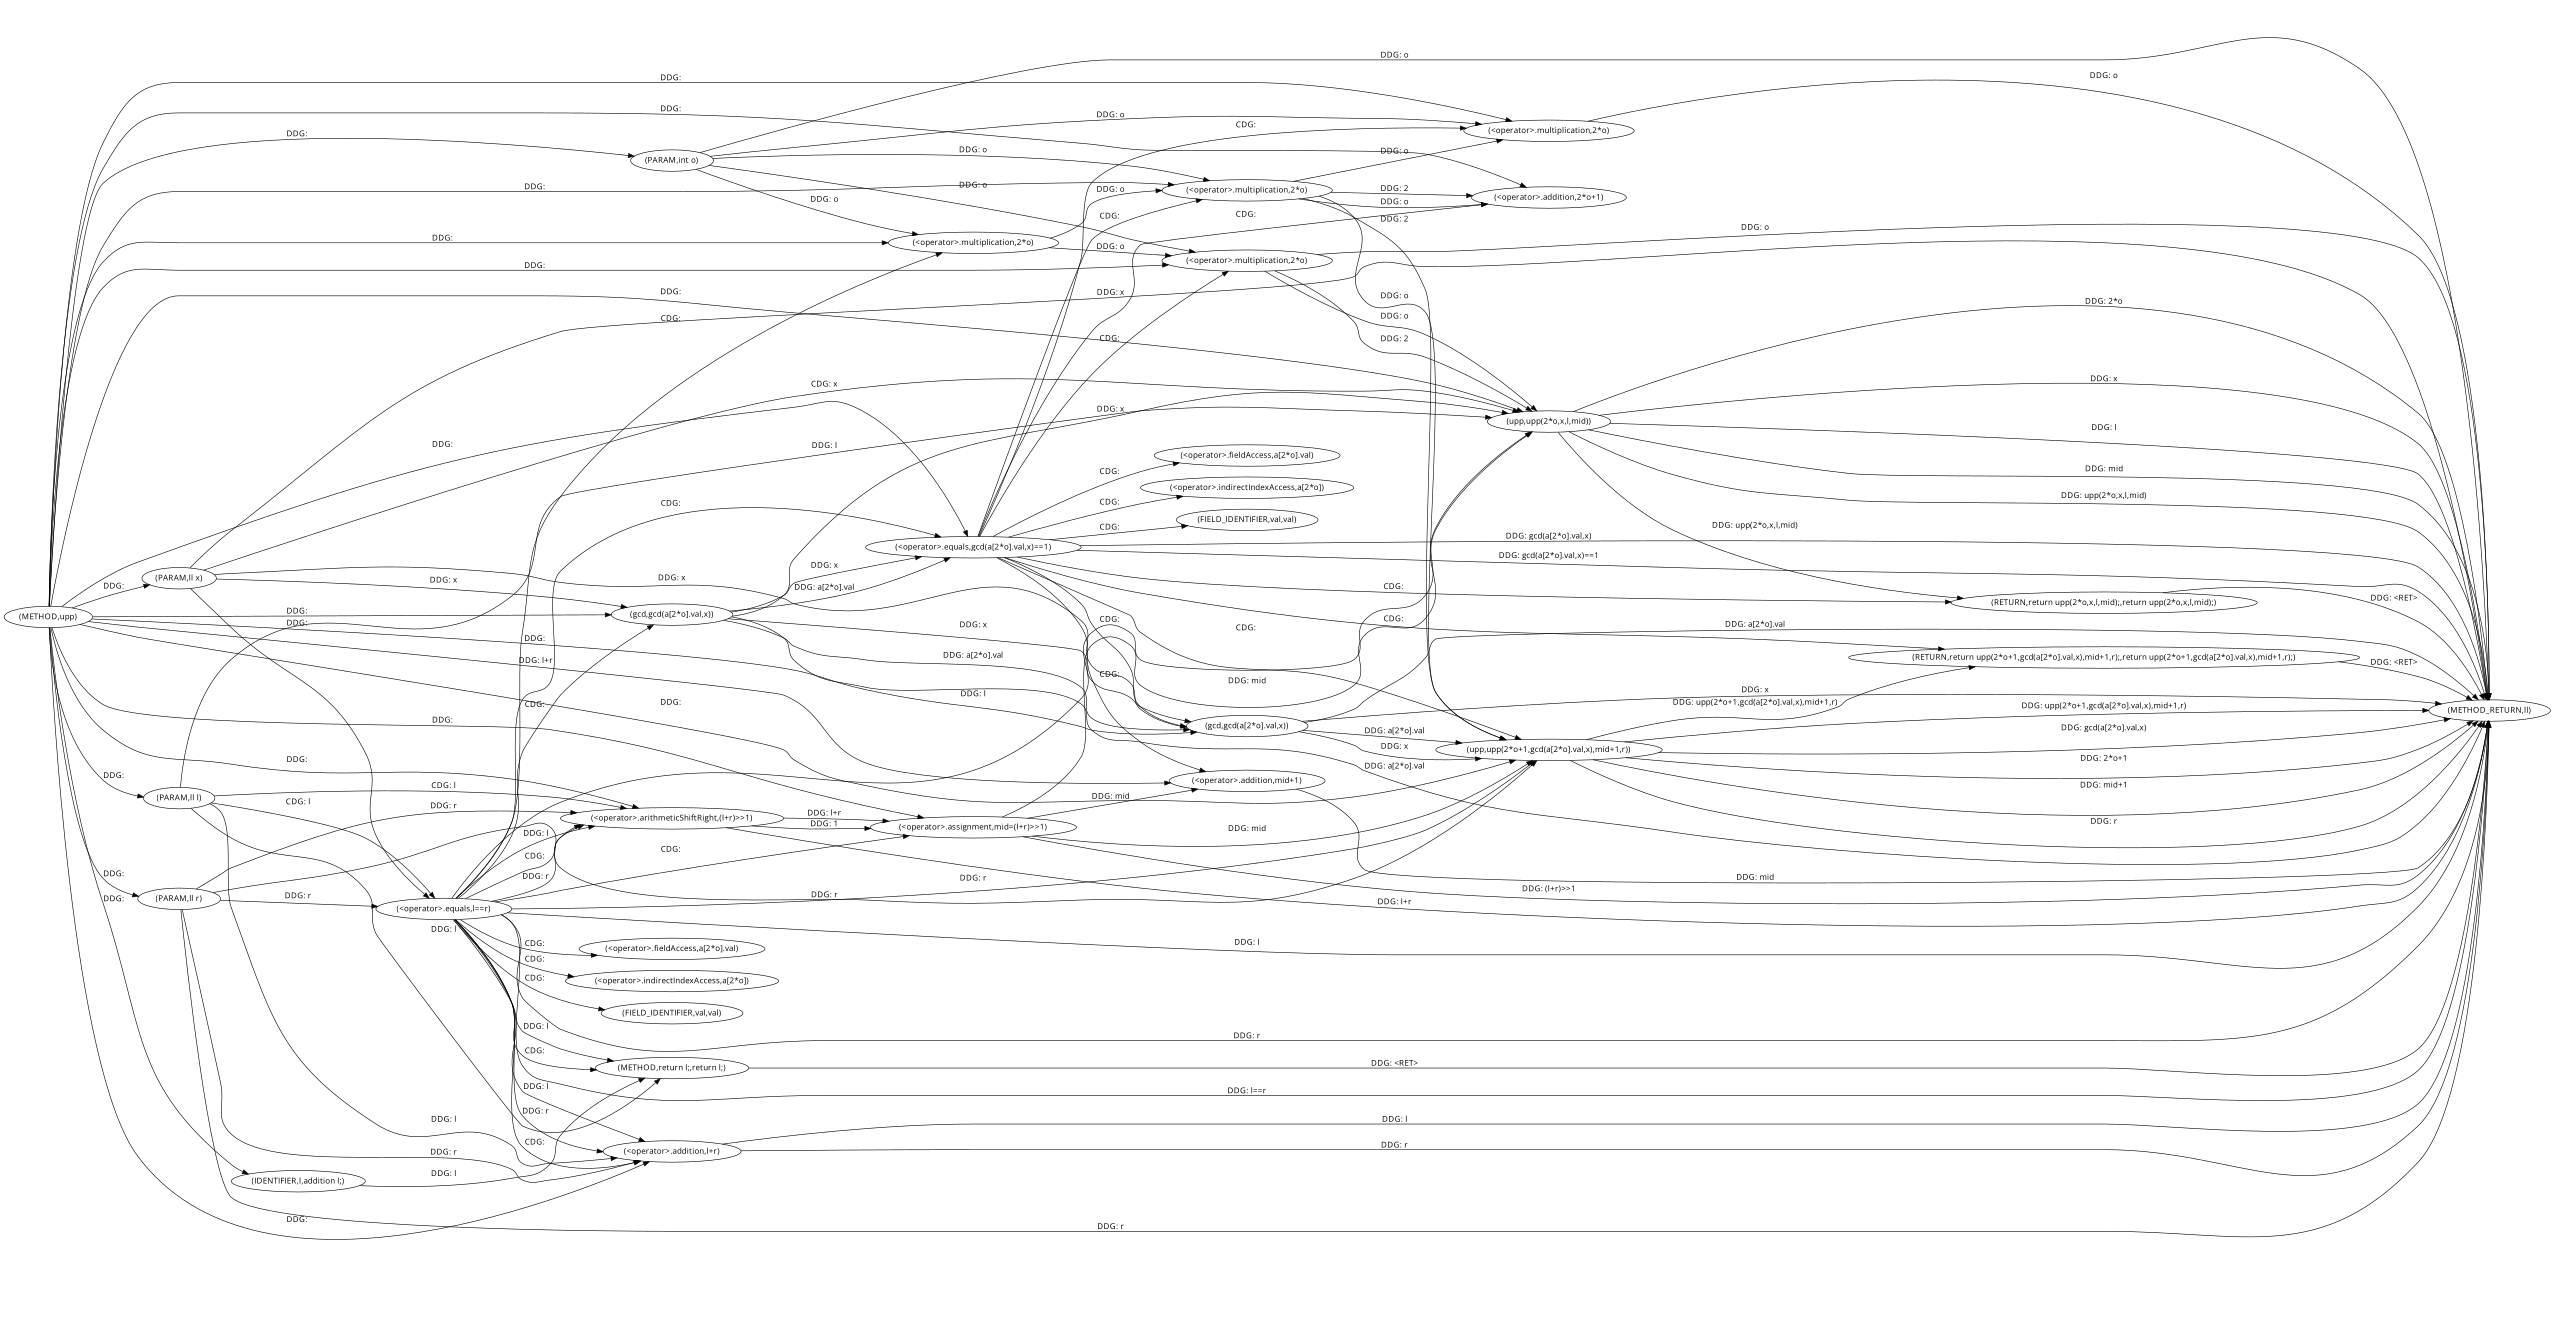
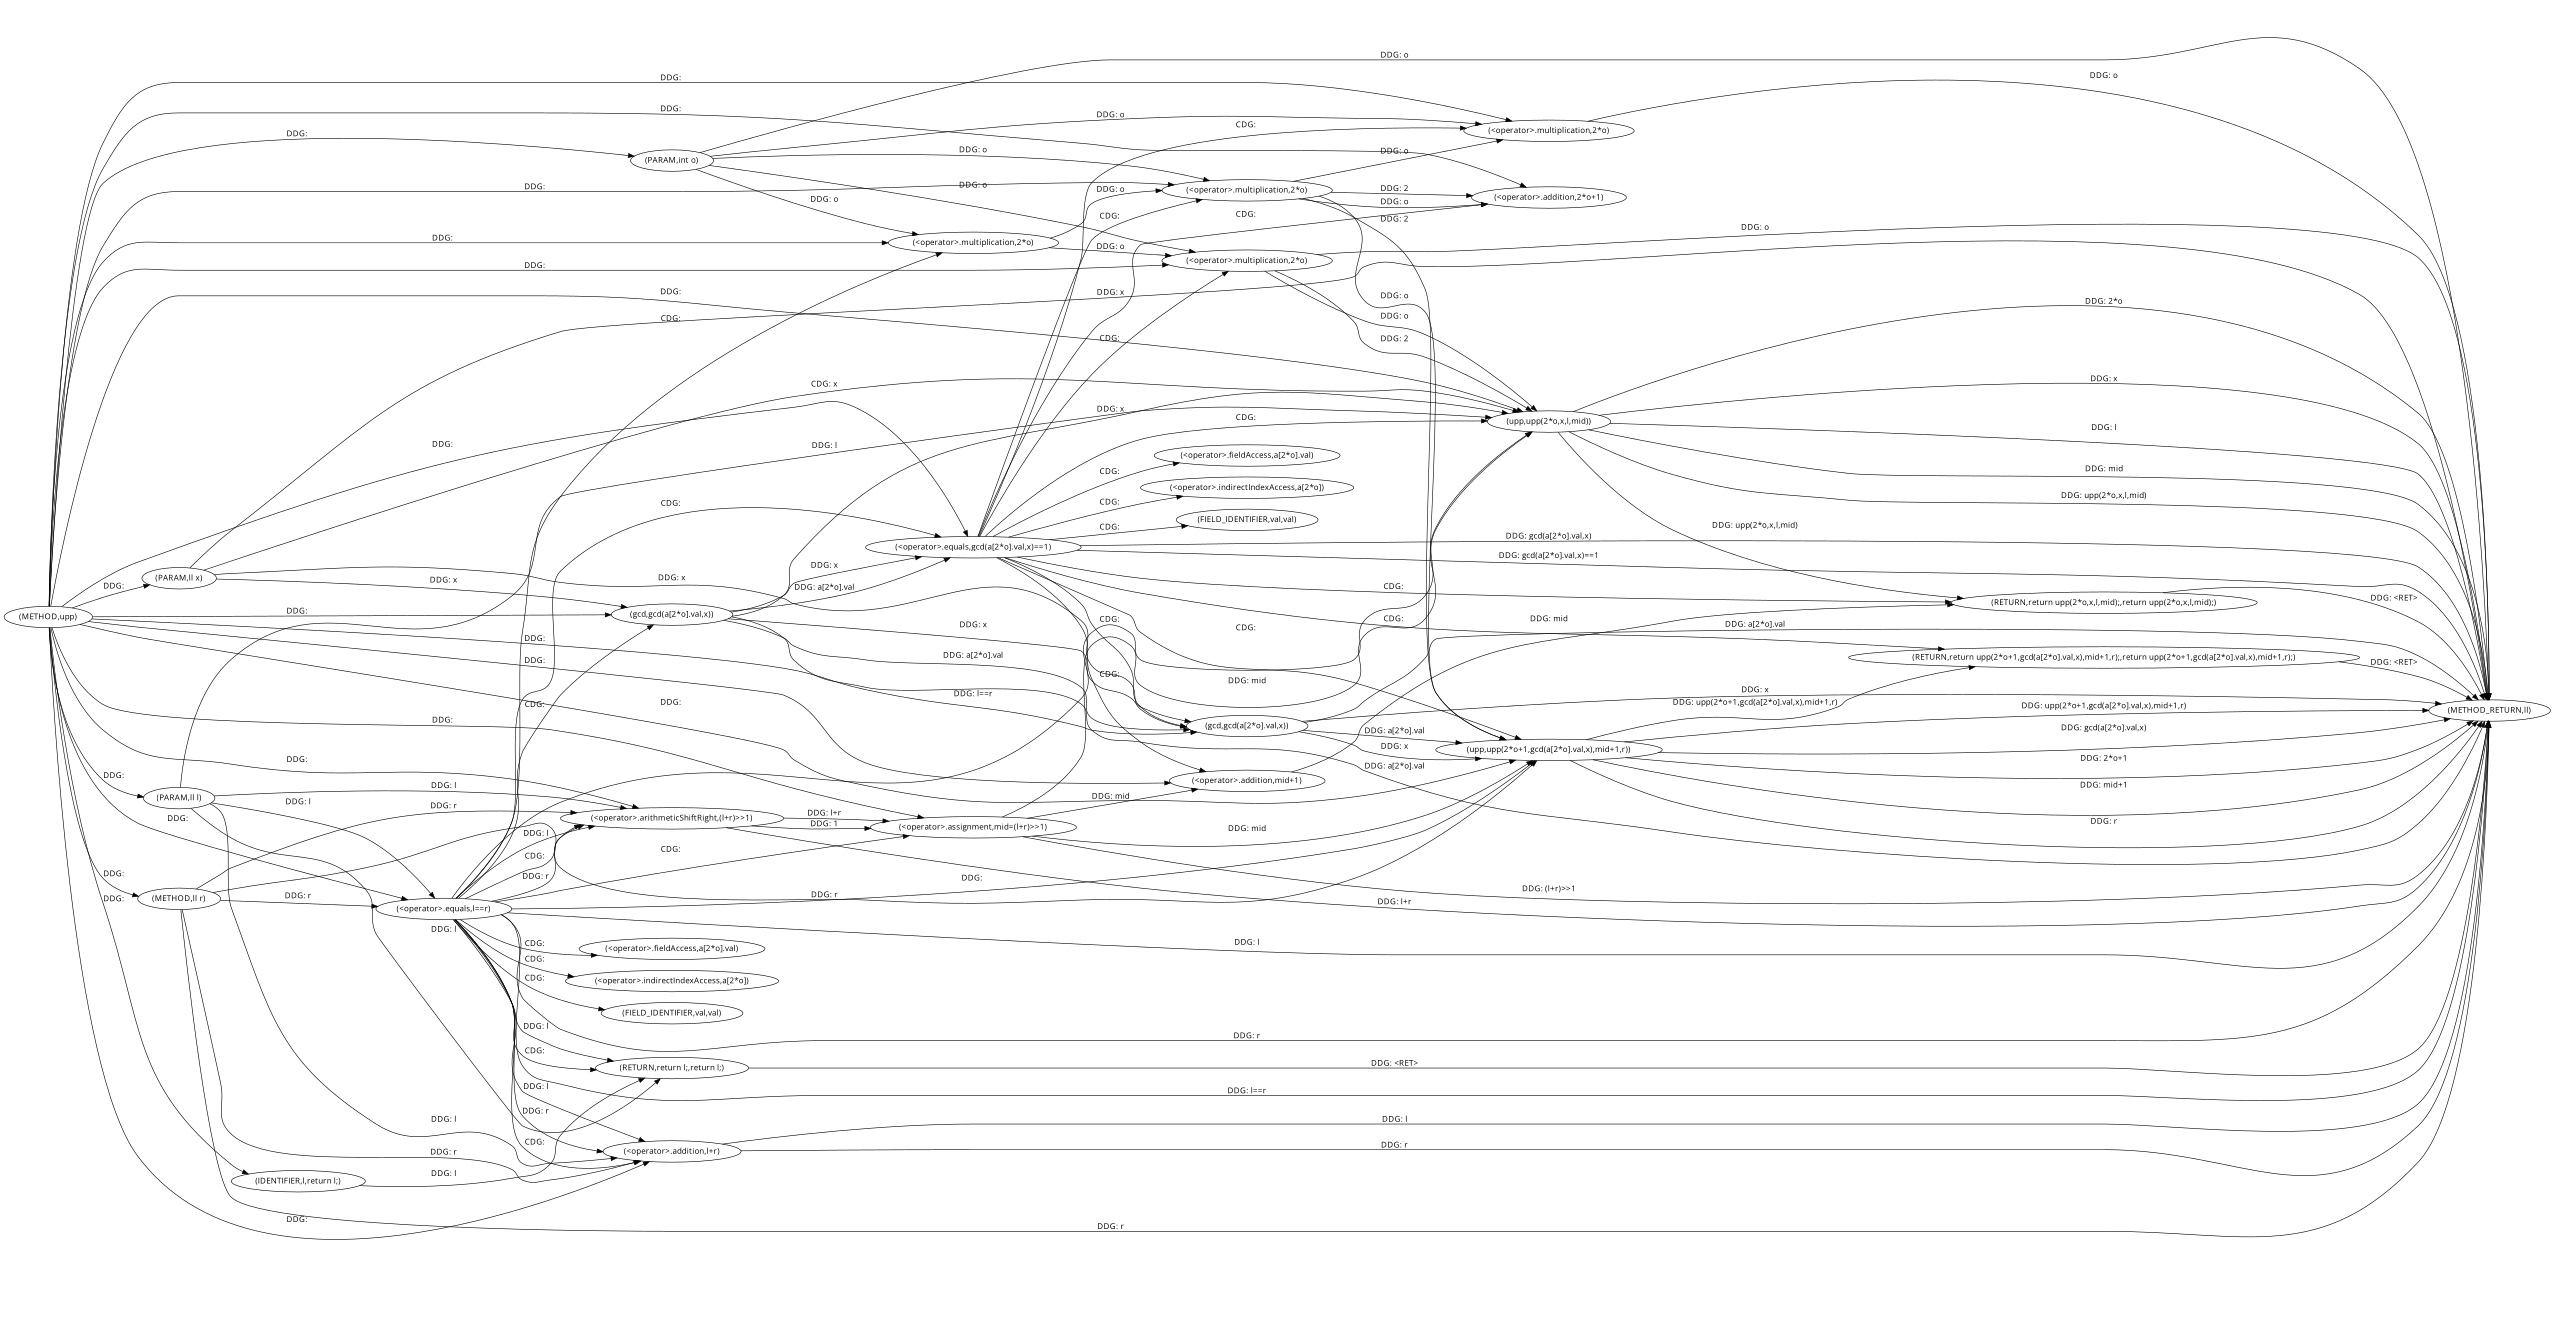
edge "(<operator>.equals,gcd(a[2*o].val,x)==1)" -> "(upp,upp(2*o,x,l,mid))": added, label "CDG:"
edge "(METHOD,upp)" -> "(<operator>.addition,mid+1)": label "DDG: l+r" -> "DDG: "
edge "(<operator>.equals,l==r)" -> "(upp,upp(2*o,x,l,mid))": label "DDG: l" -> "DDG: l==r"
edge "(PARAM,ll x)" -> "(<operator>.equals,l==r)": now "(METHOD,upp)" -> "(<operator>.equals,l==r)"
edge "(PARAM,ll l)" -> "(<operator>.arithmeticShiftRight,(l+r)>>1)": label "CDG: l" -> "DDG: l"
edge "(PARAM,ll l)" -> "(<operator>.equals,l==r)": label "CDG: l" -> "DDG: l"
edge "(<operator>.equals,l==r)" -> "(upp,upp(2*o+1,gcd(a[2*o].val,x),mid+1,r))": label "DDG: r" -> "DDG: "
edge "(<operator>.addition,mid+1)" -> "(METHOD_RETURN,ll)": now "(<operator>.addition,mid+1)" -> "(RETURN,return upp(2*o,x,l,mid);,return upp(2*o,x,l,mid);)"
node "(PARAM,ll r)": label "(PARAM,ll r)" -> "(METHOD,ll r)"
node "(METHOD,return l;,return l;)": label "(METHOD,return l;,return l;)" -> "(RETURN,return l;,return l;)"
node "(IDENTIFIER,l,addition l;)": label "(IDENTIFIER,l,addition l;)" -> "(IDENTIFIER,l,return l;)"
